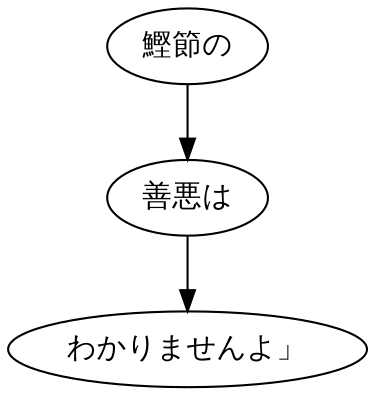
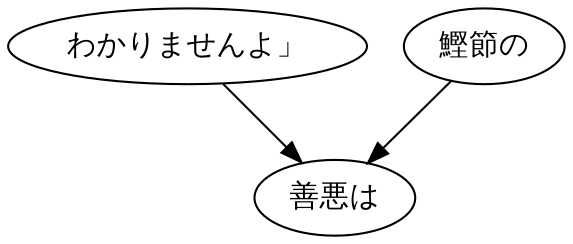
edge "善悪は" -> "わかりませんよ」": reversed
